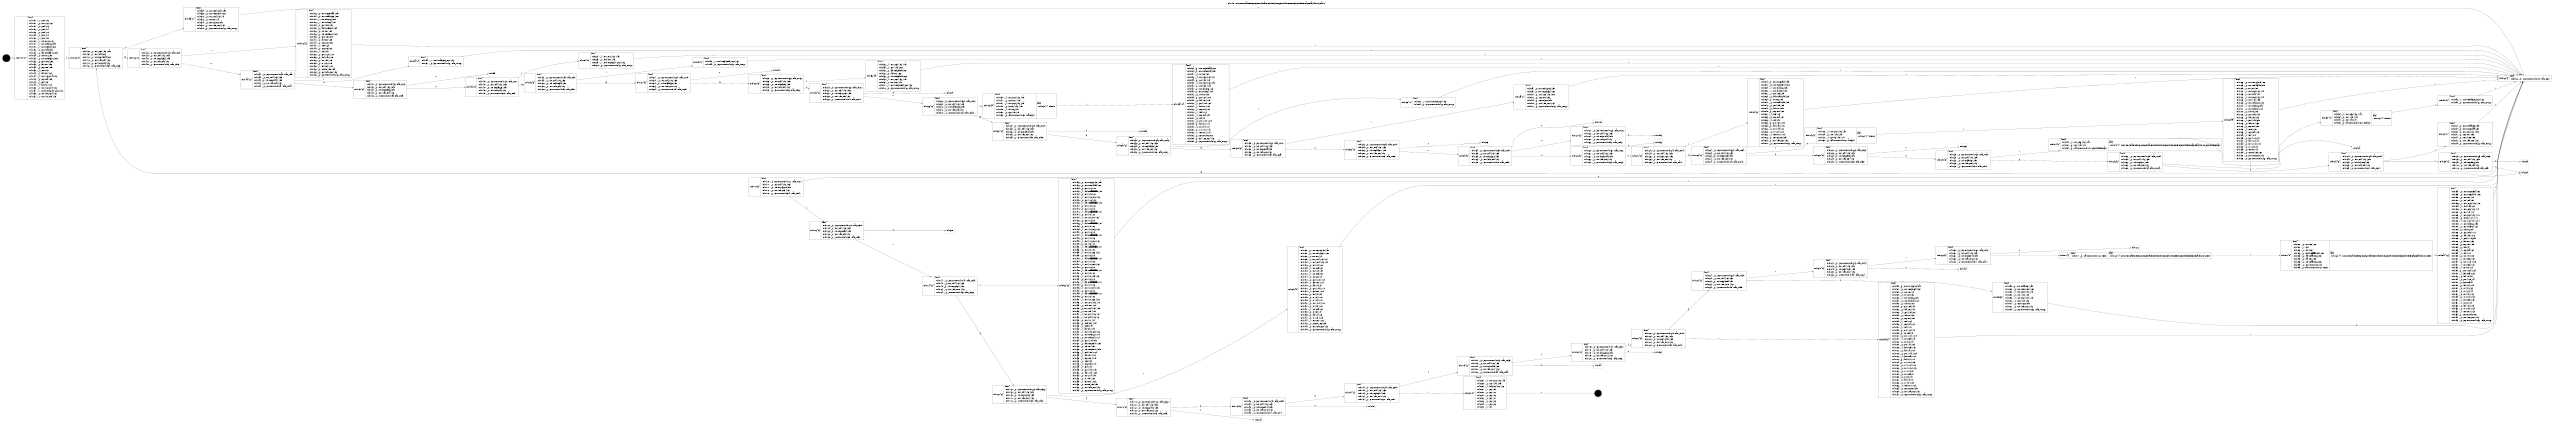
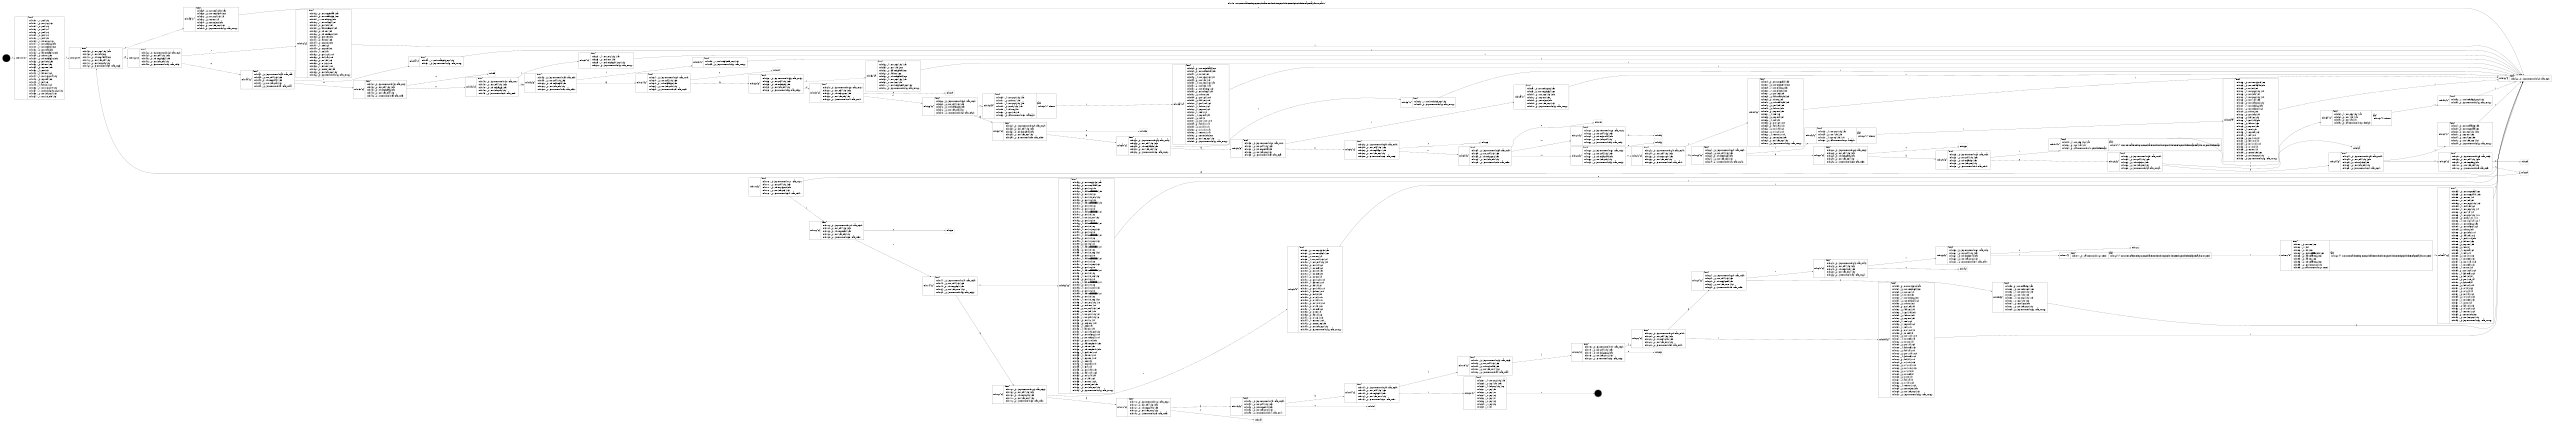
node "0x401fa4": removed
